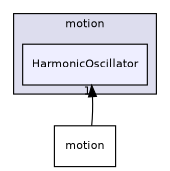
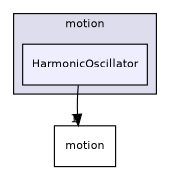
edge "motion" -> "HarmonicOscillator": reversed
